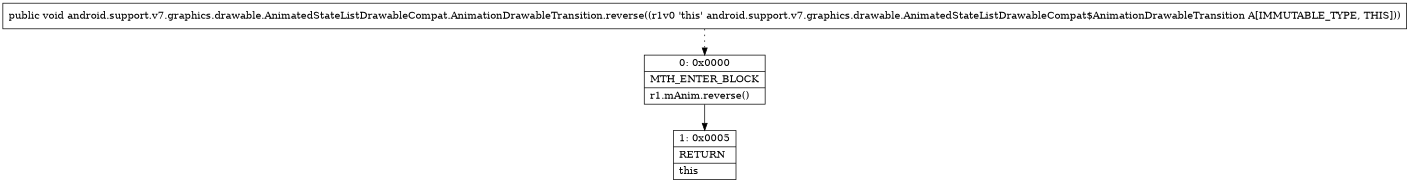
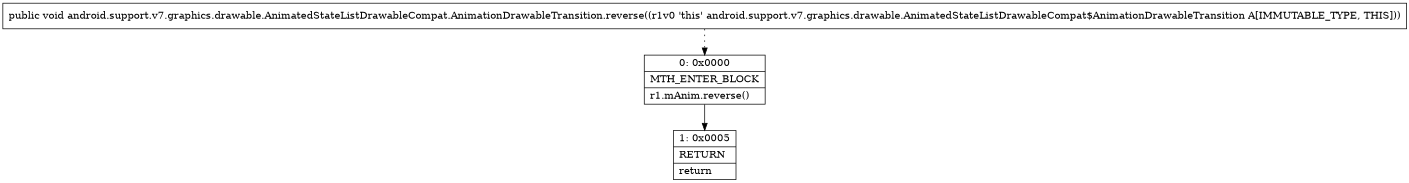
node "1: 0x0005": text "this" -> "return"
